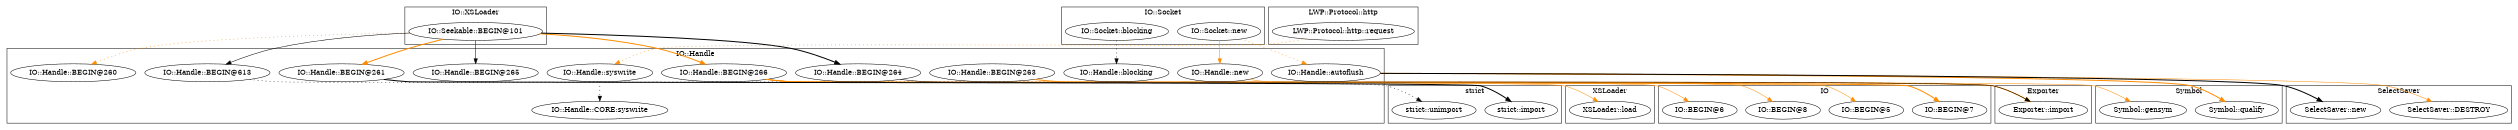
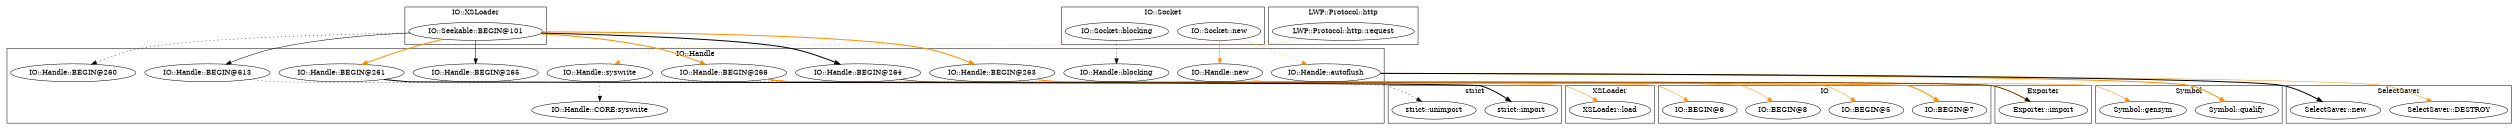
edge "IO::Seekable::BEGIN@101" -> "IO::Handle::BEGIN@263": added
edge "IO::Seekable::BEGIN@101" -> "IO::Handle::BEGIN@260": color darkorange -> black
